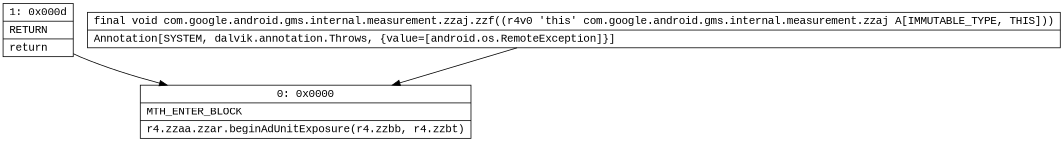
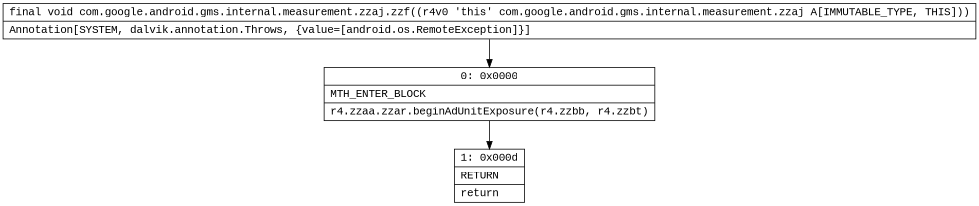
edge "1: 0x000d" -> "0: 0x0000": reversed
